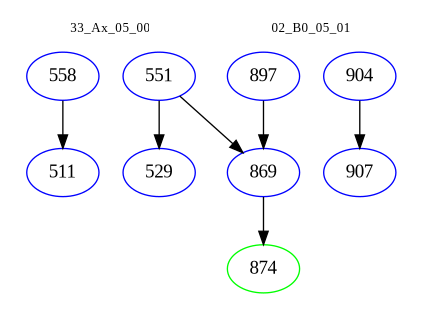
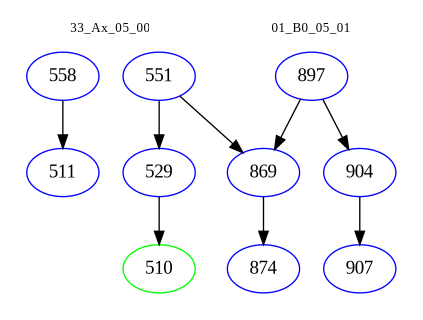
cluster "02_B0_05_01": label "02_B0_05_01" -> "01_B0_05_01"
edge "897" -> "904": added
node "510": added
node "874": color green -> blue
